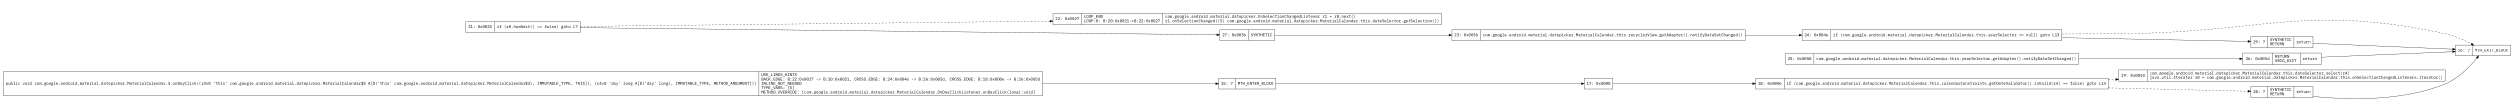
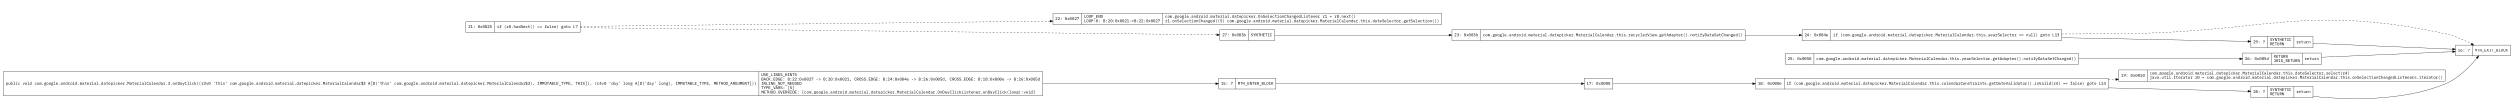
edge "21: 0x0025" -> "27: 0x003b": style solid -> dashed
node "26: 0x005d": text "ORIG_EXIT" -> "ORIG_RETURN"
edge "18: 0x000e" -> "28: ?": style dashed -> solid
